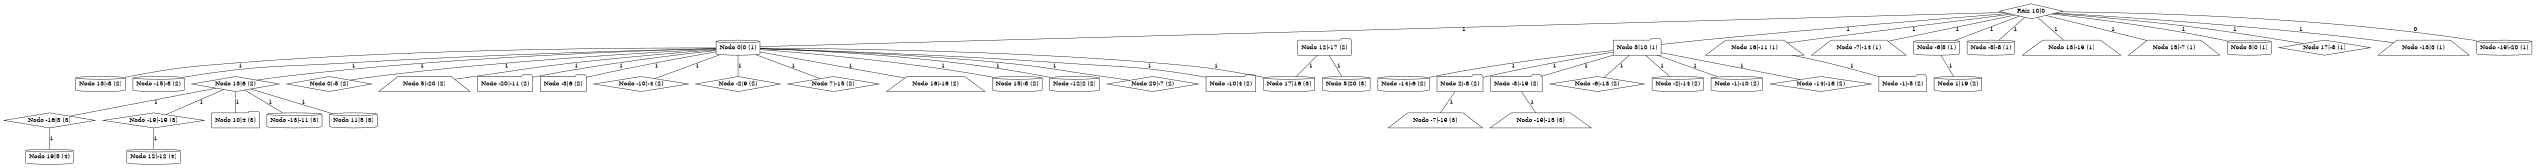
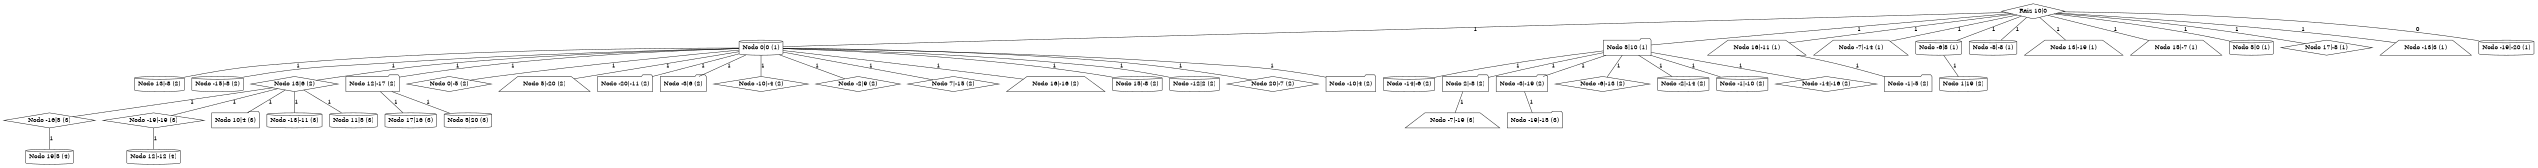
edge "Nodo 0|0 (1)" -- "Nodo 17|16 (3)": now "Nodo 0|0 (1)" -- "Nodo 12|-17 (2)"
node "Nodo -19|-15 (3)": shape trapezium -> folder
